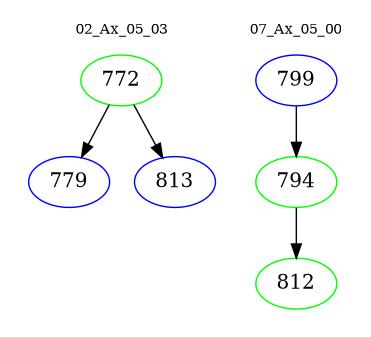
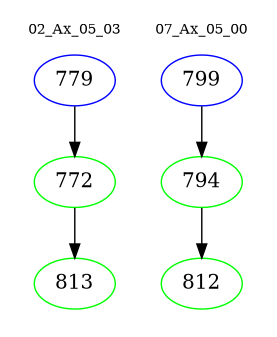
edge "772" -> "779": reversed
node "813": color blue -> green
